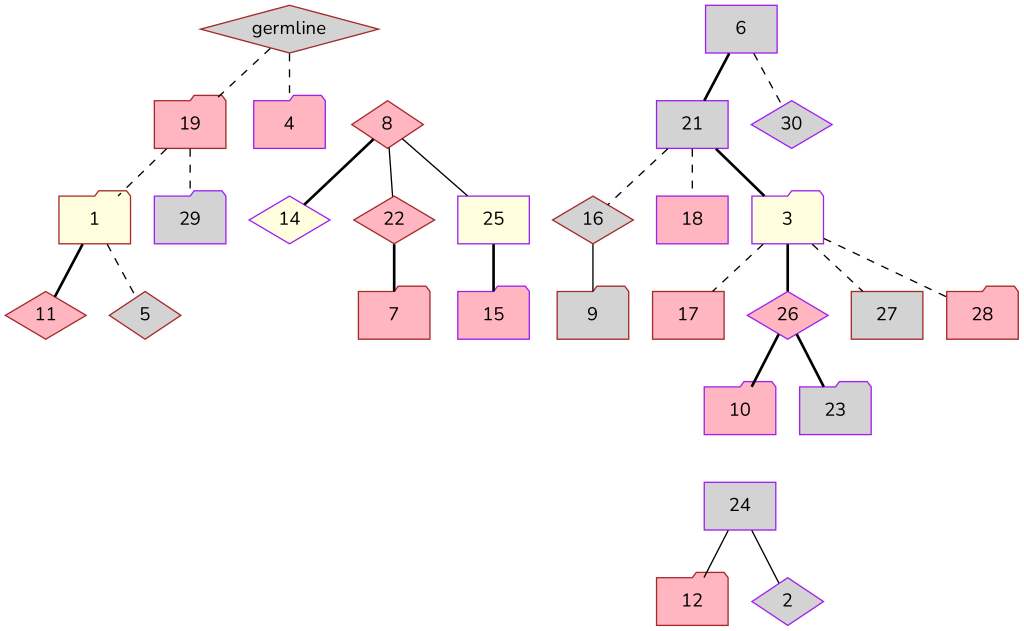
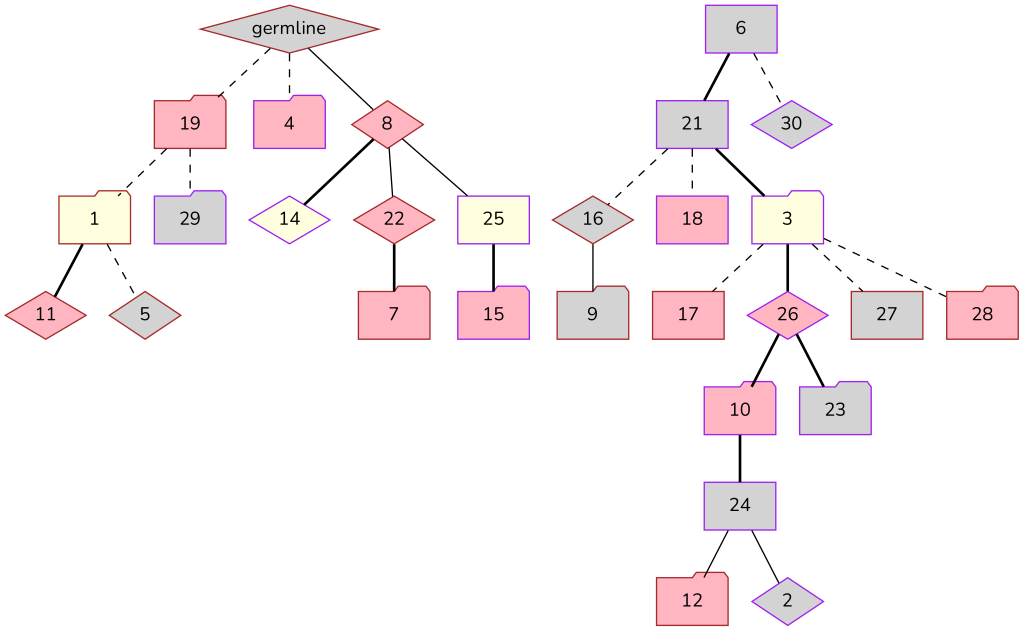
edge "germline" -- "8": added
edge "10" -- "24": added
